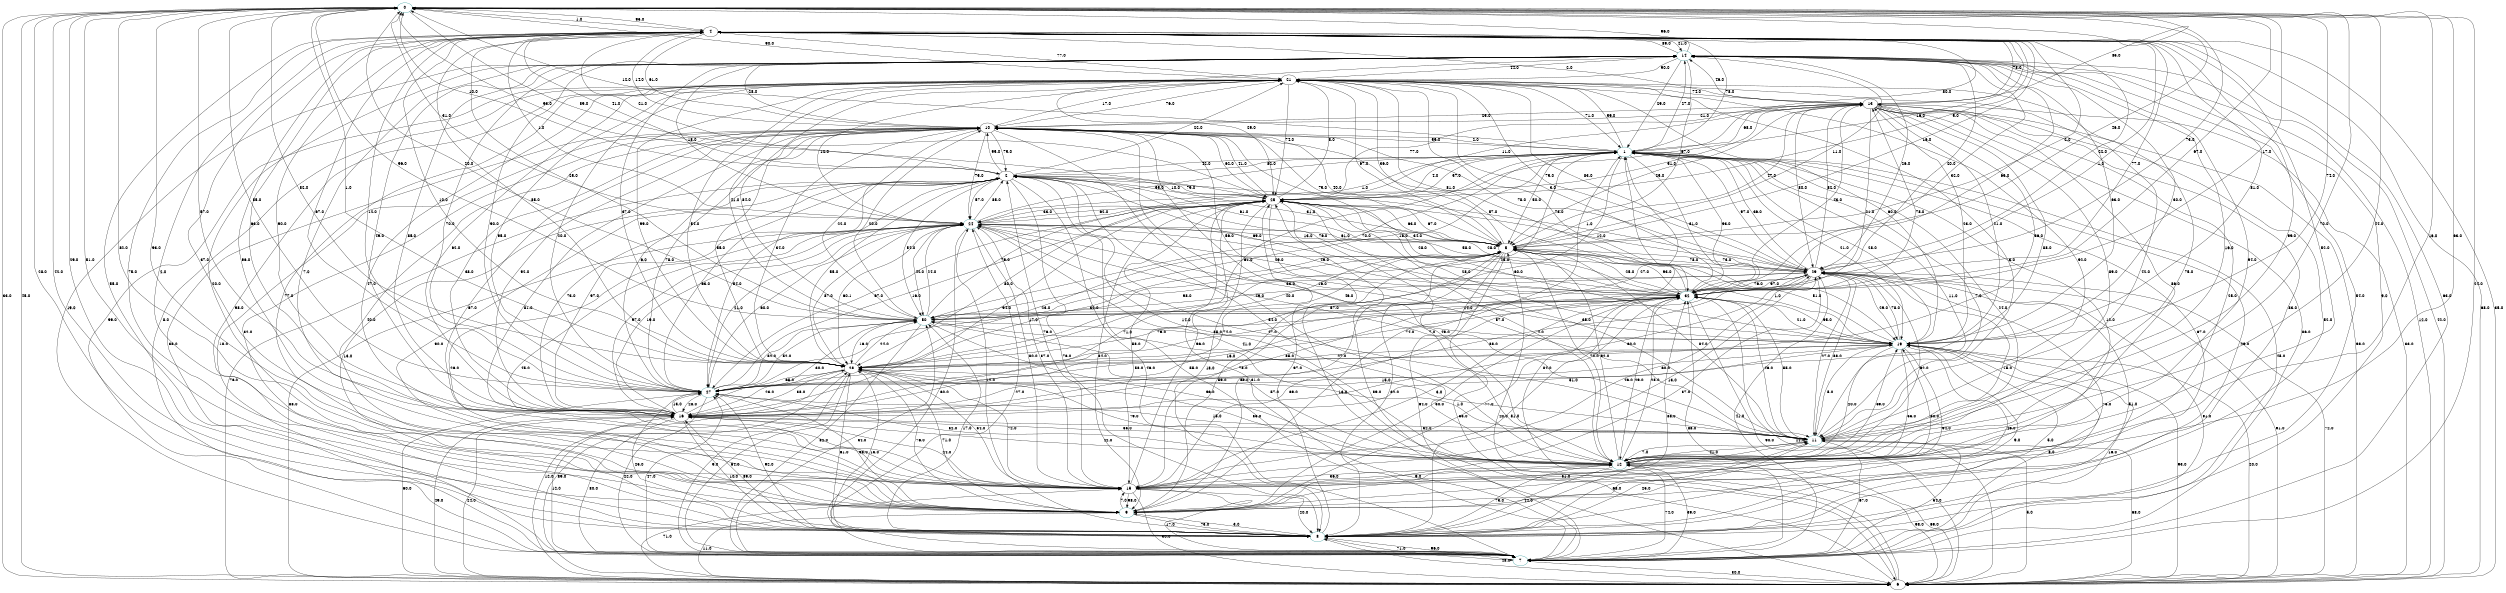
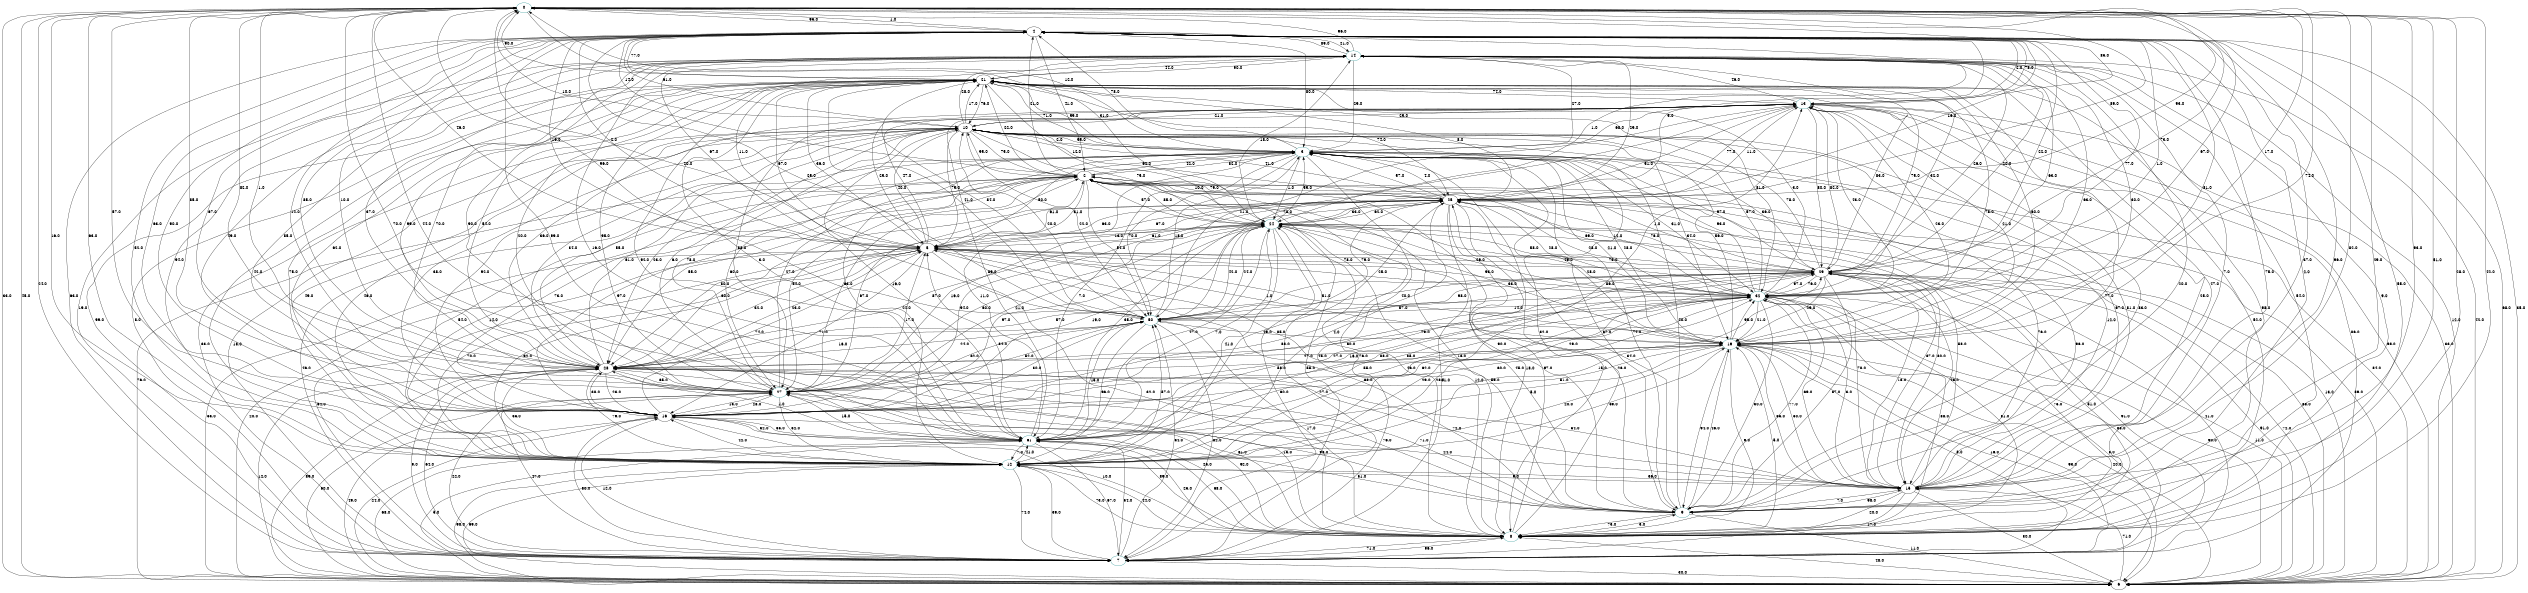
node "13": color black -> teal
node "1": label "1" -> "3"
edge "19" -> "29": removed, label "78.0"
edge "24" -> "28": label "60.1" -> "60.0"
edge "50" -> "6": added, label "5.0"
node "11": label "11" -> "61"
